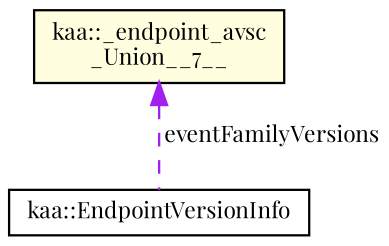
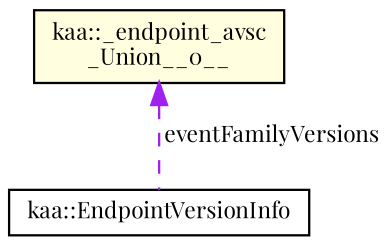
node "kaa::_endpoint_avsc _Union__7__": label "kaa::_endpoint_avsc _Union__7__" -> "kaa::_endpoint_avsc _Union__0__"
